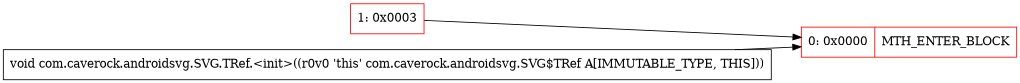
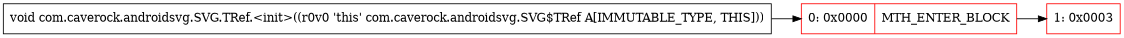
edge "1: 0x0003" -> "0: 0x0000": reversed
